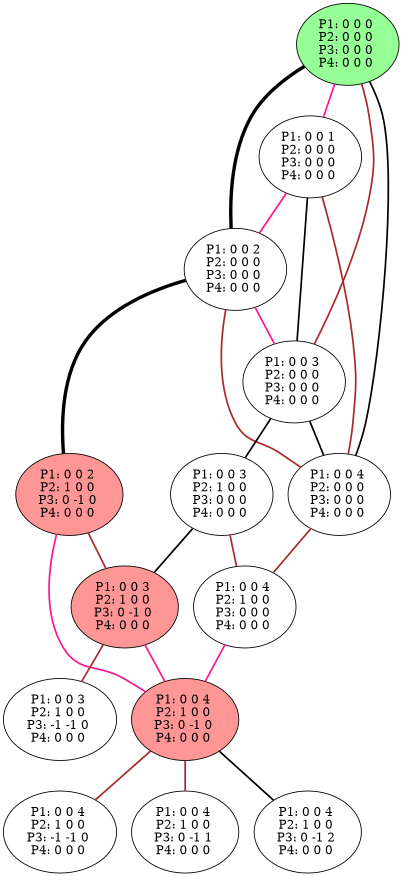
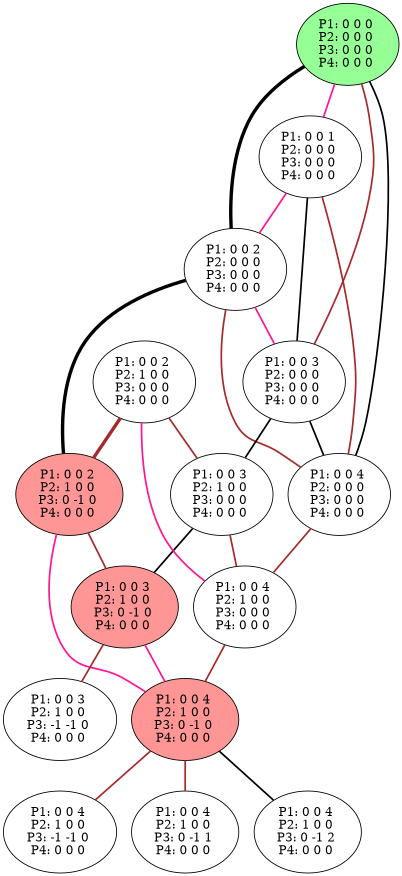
node "P1: 0 0 2 P2: 1 0 0 P3: 0 0 0 P4: 0 0 0": added
edge "P1: 0 0 4 P2: 1 0 0 P3: 0 0 0 P4: 0 0 0" -- "P1: 0 0 4 P2: 1 0 0 P3: 0 -1 0 P4: 0 0 0": color deeppink -> brown
